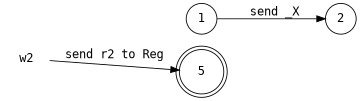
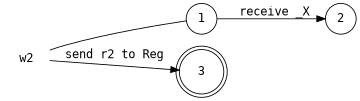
edge "1" -> "2": label "send _X" -> "receive _X"
edge "1" -- "w2": added
node "5": label "5" -> "3"
